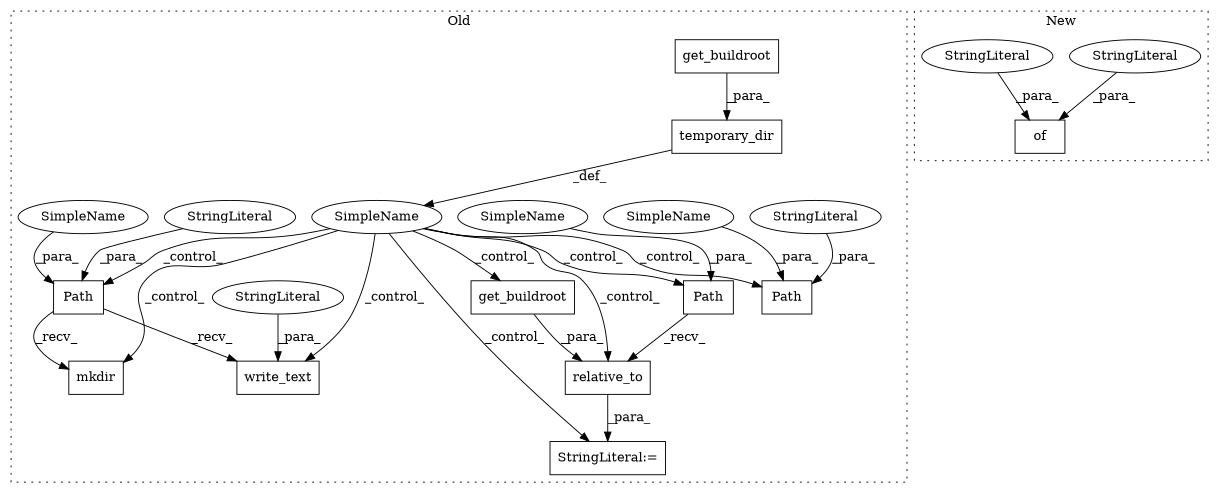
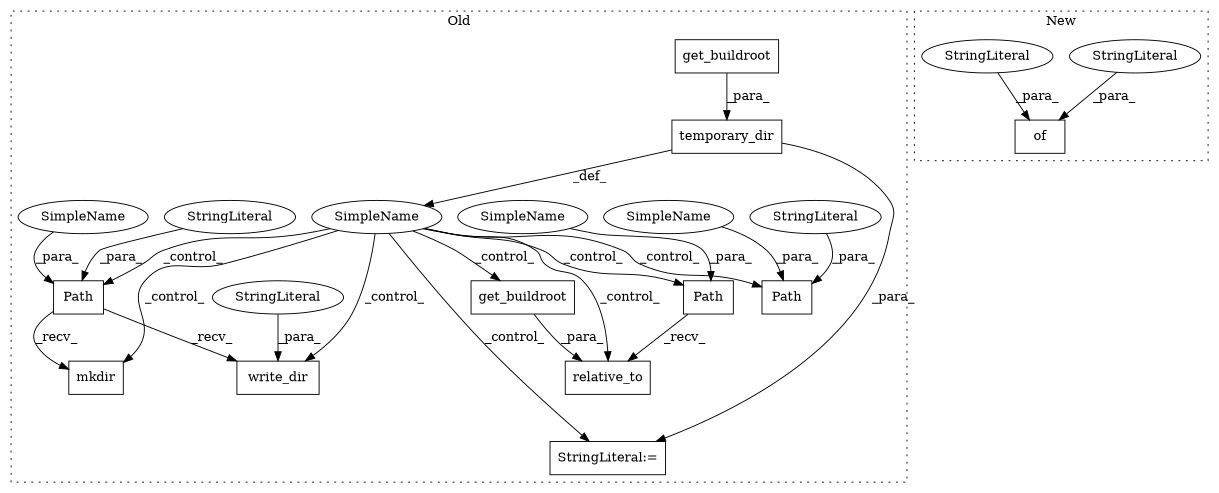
node "write_text": label "write_text" -> "write_dir"
edge "relative_to" -> "StringLiteral:=": now "temporary_dir" -> "StringLiteral:="
